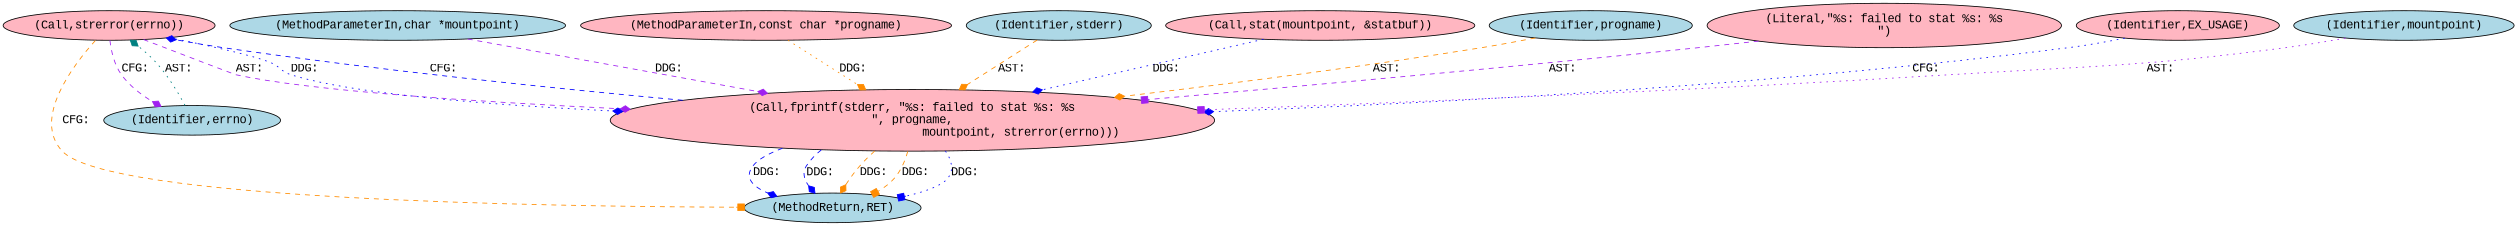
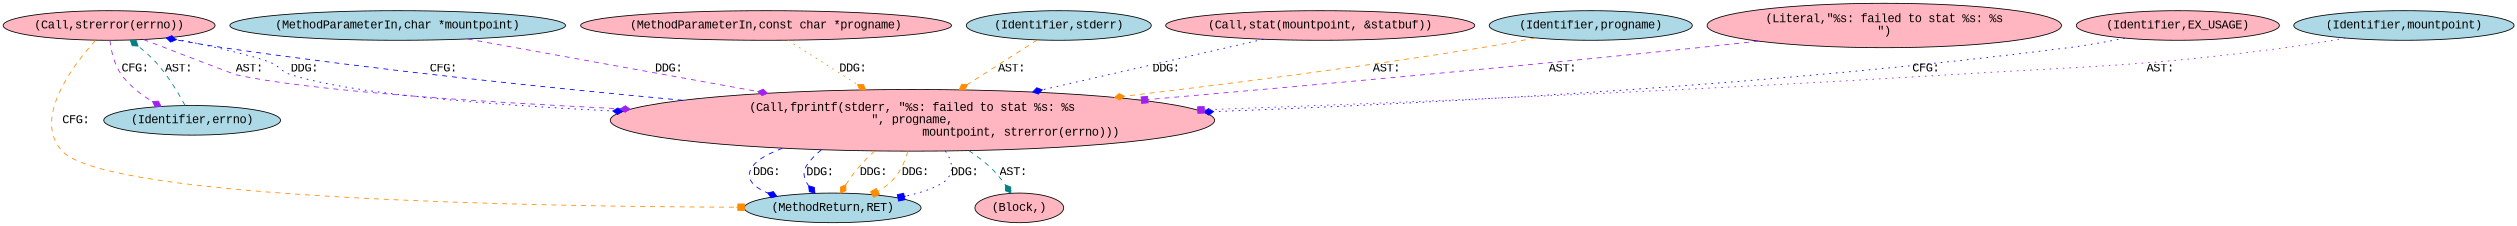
edge "(Identifier,errno)" -> "(Call,strerror(errno))": style dotted -> dashed
node "(Block,)": added
